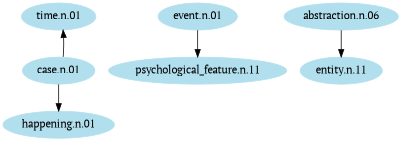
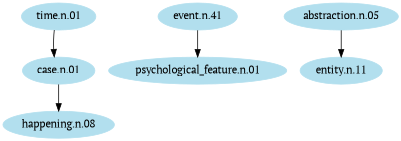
node "event.n.01": label "event.n.01" -> "event.n.41"
node "abstraction.n.06": label "abstraction.n.06" -> "abstraction.n.05"
edge "case.n.01" -> "time.n.01": reversed
node "psychological_feature.n.11": label "psychological_feature.n.11" -> "psychological_feature.n.01"
node "happening.n.01": label "happening.n.01" -> "happening.n.08"
